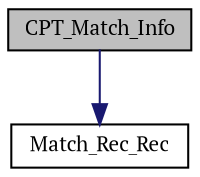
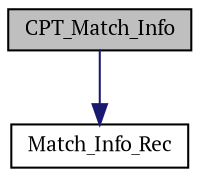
node "Match_Rec_Rec": label "Match_Rec_Rec" -> "Match_Info_Rec"
